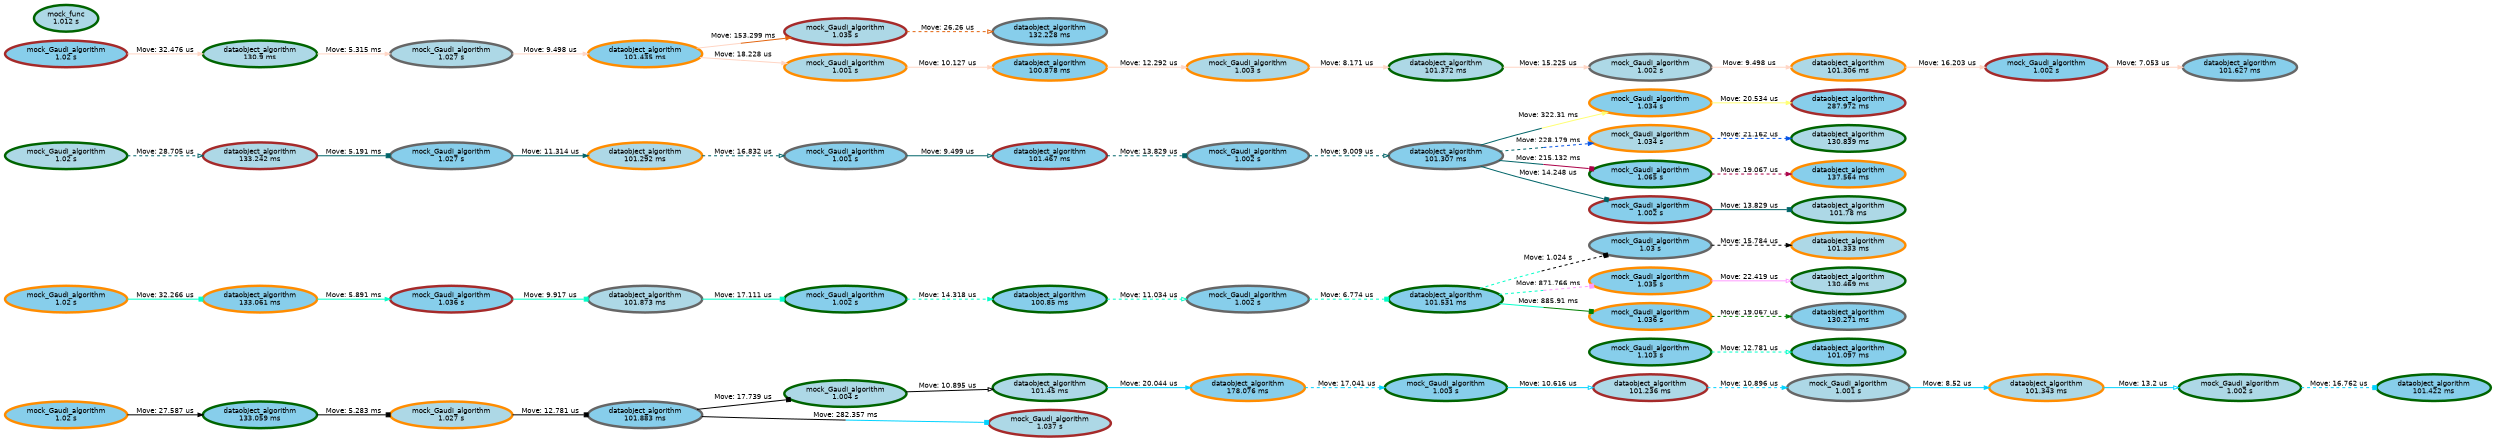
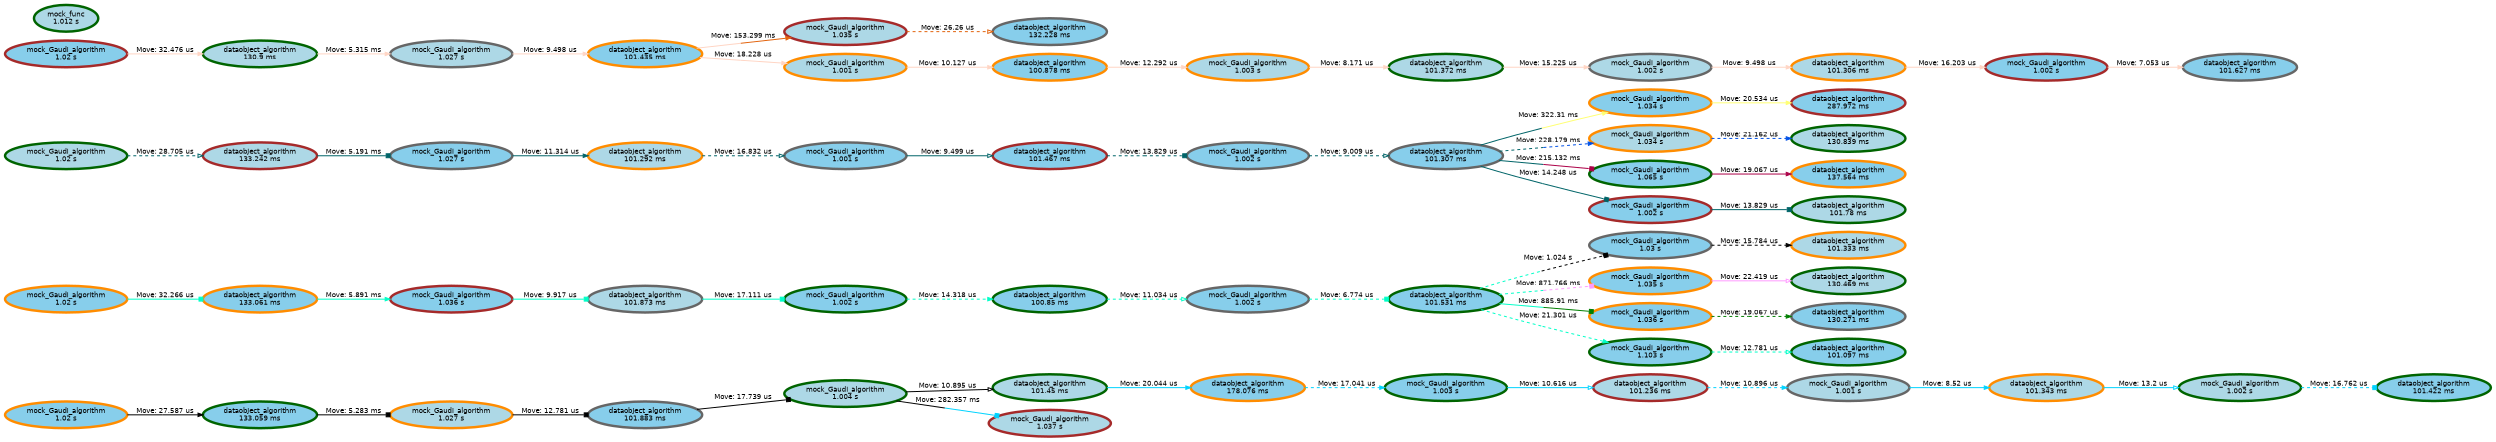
edge "mock_Gaudi_algorithm 1.065 s" -> "dataobject_algorithm 137.564 ms": style dashed -> solid
edge "dataobject_algorithm 101.531 ms" -> "mock_Gaudi_algorithm 1.103 s": added, label "Move: 21.301 us"
edge "dataobject_algorithm 101.883 ms" -> "mock_Gaudi_algorithm 1.037 s": now "mock_Gaudi_algorithm 1.004 s" -> "mock_Gaudi_algorithm 1.037 s"
